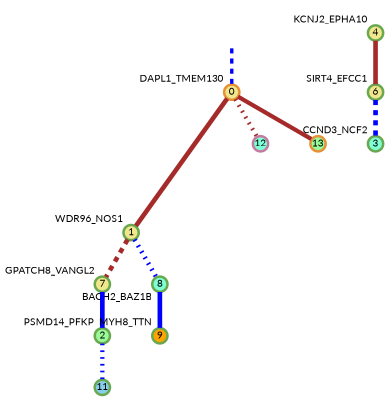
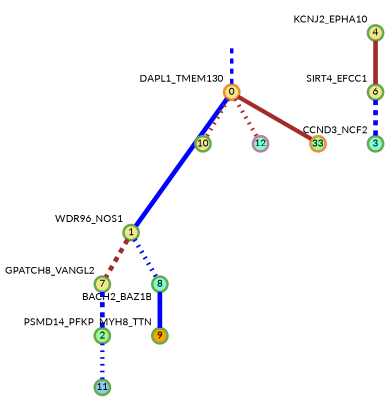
node "10": added
node "13": label "13" -> "33"
edge "0 DAPL1_TMEM130" -> "1 WDR96_NOS1": color brown -> blue
edge "7 GPATCH8_VANGL2" -> "2 PSMD14_PFKP": style solid -> dashed
